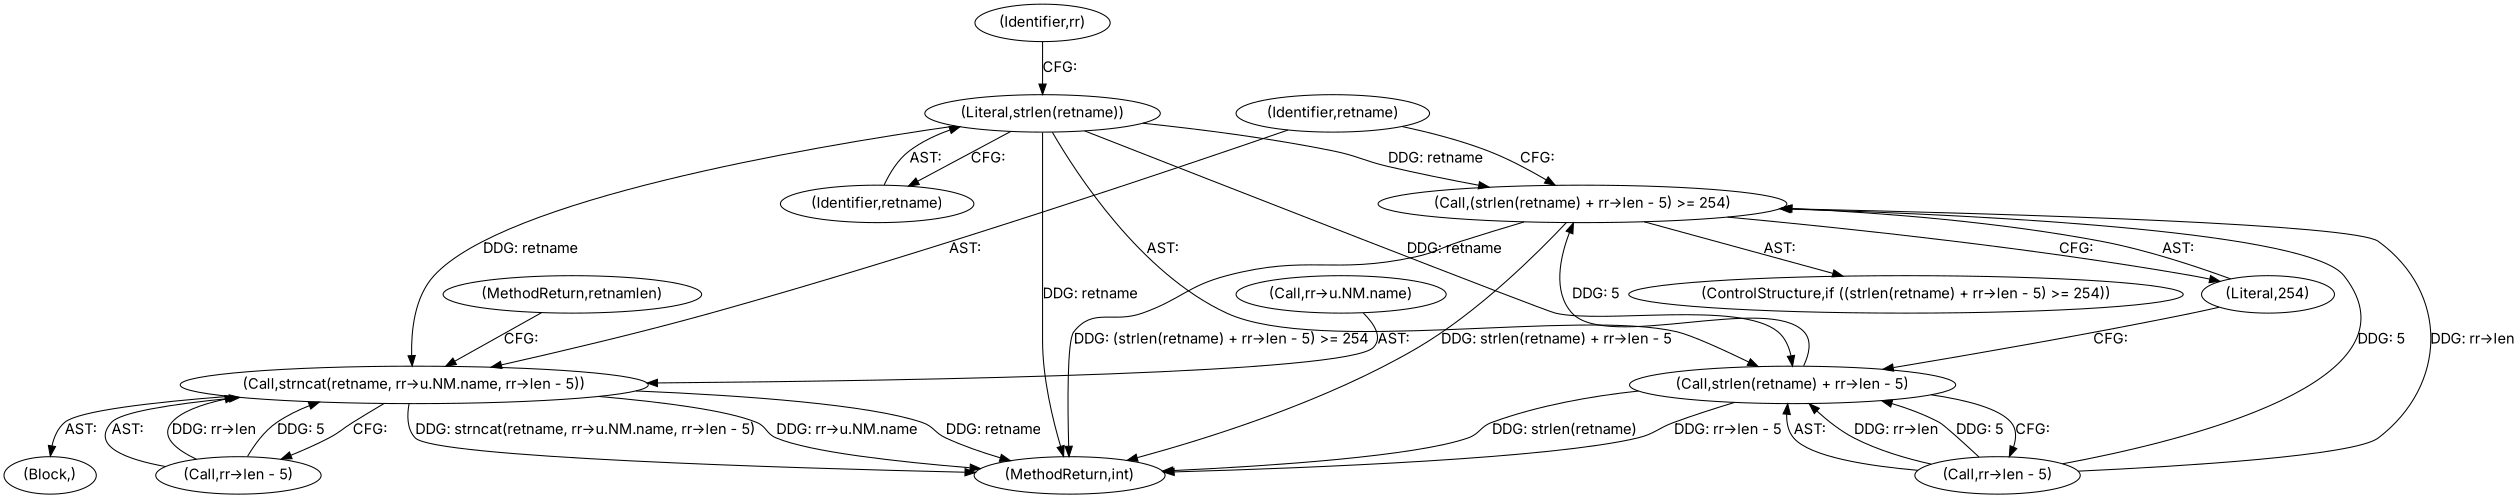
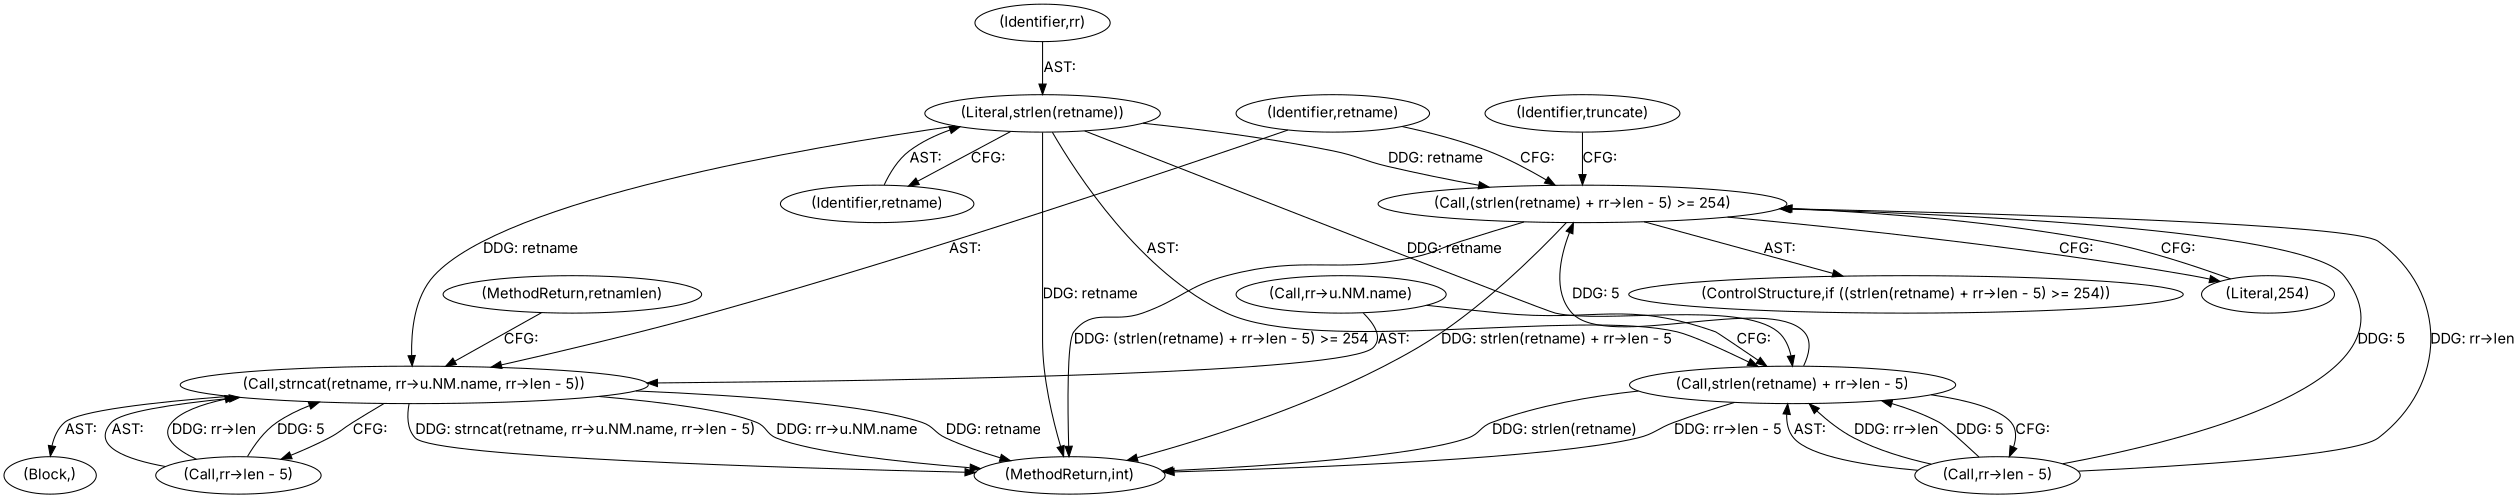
edge "(Identifier,rr)" -> "(Literal,strlen(retname))": label "CFG: " -> "AST: "
node "(Identifier,truncate)": added
edge "(Literal,254)" -> "(Call,(strlen(retname) + rr->len - 5) >= 254)": label "AST: " -> "CFG: "
edge "(Literal,254)" -> "(Call,strlen(retname) + rr->len - 5)": now "(Call,rr->u.NM.name)" -> "(Call,strlen(retname) + rr->len - 5)"
